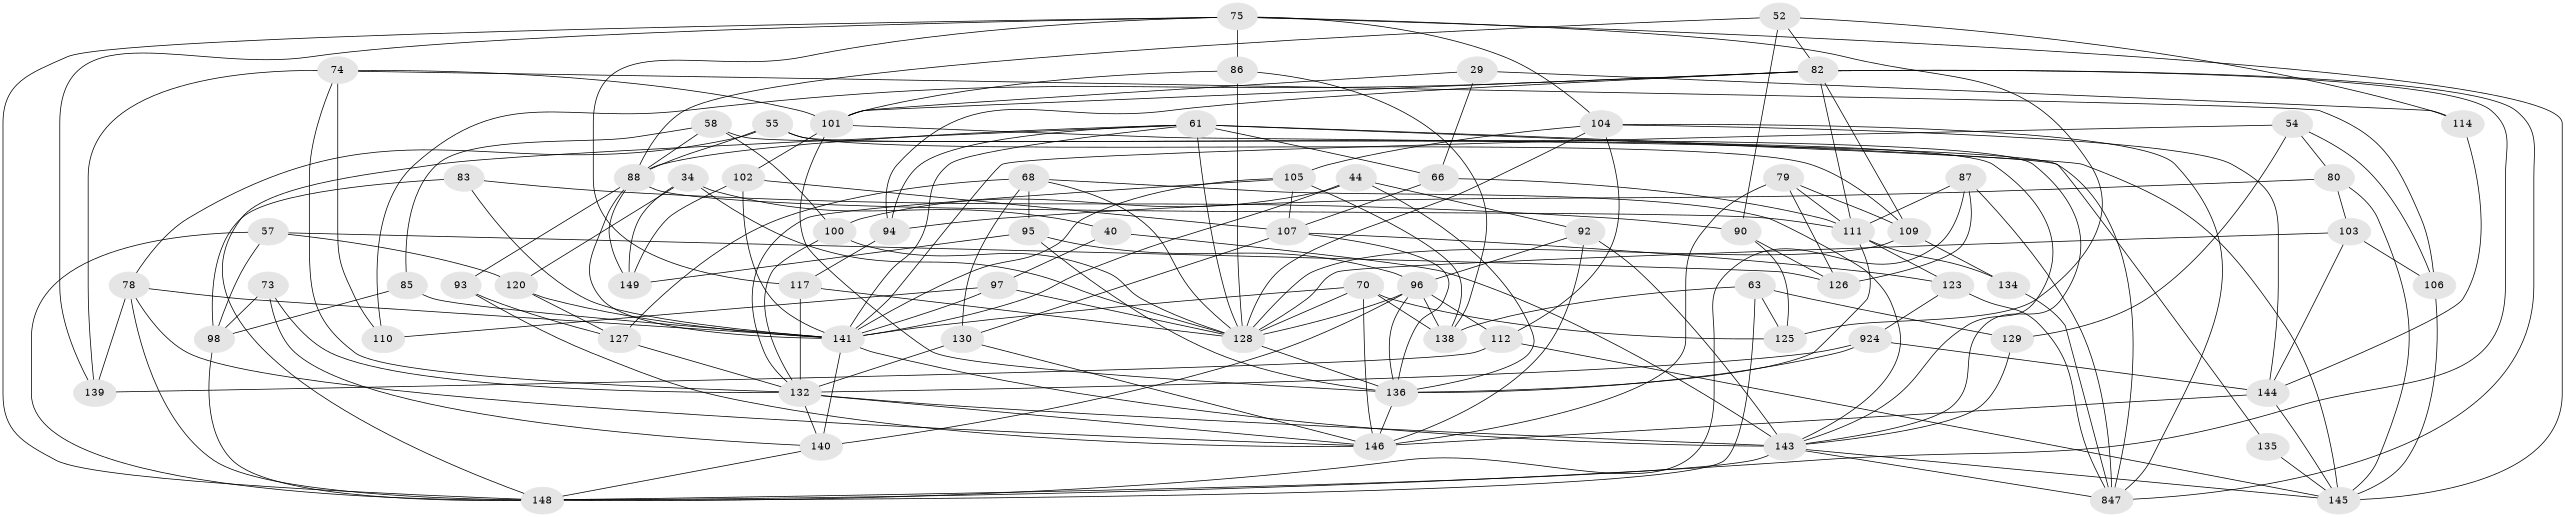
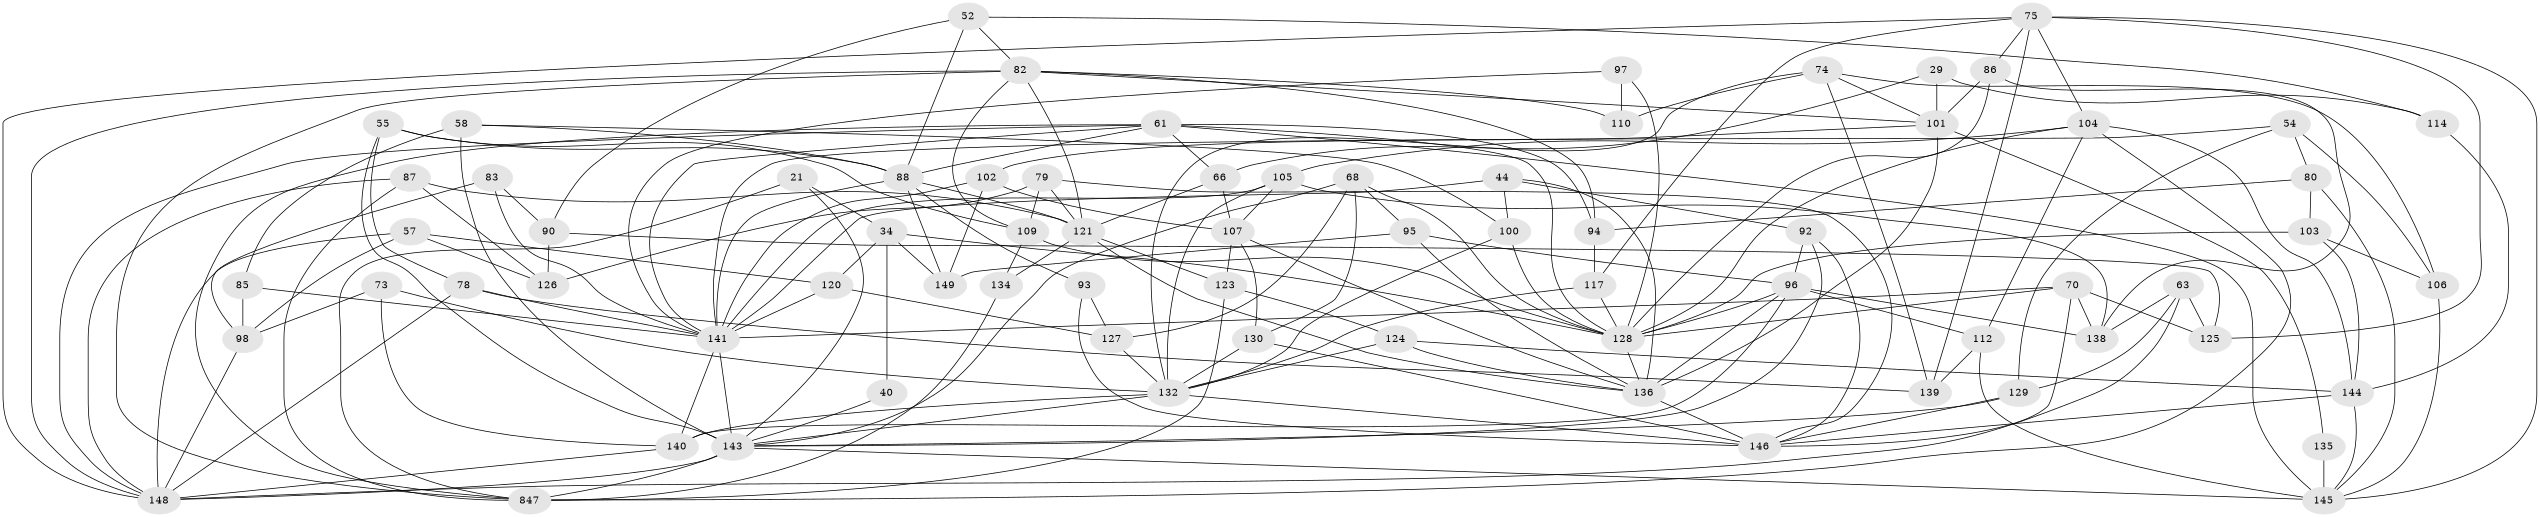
node "21": added
node "111": label "111" -> "121"
edge "40" -- "97": removed
node "924": label "924" -> "124"
edge "78" -- "146": now "129" -- "146"
